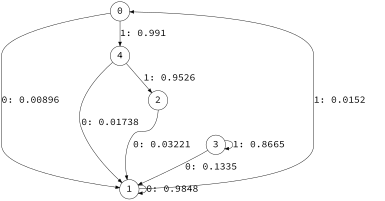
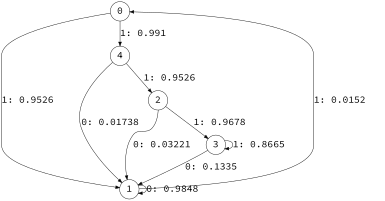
edge "0" -> "1": label "0: 0.00896  " -> "1: 0.9526   "
edge "2" -> "3": added, label "1: 0.9678"
